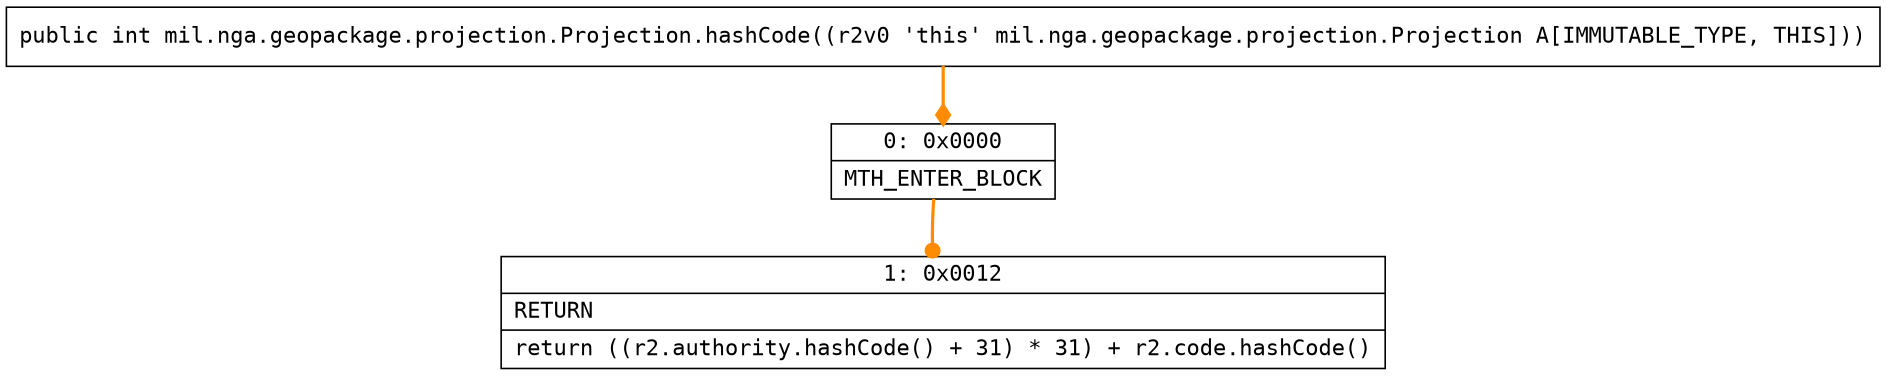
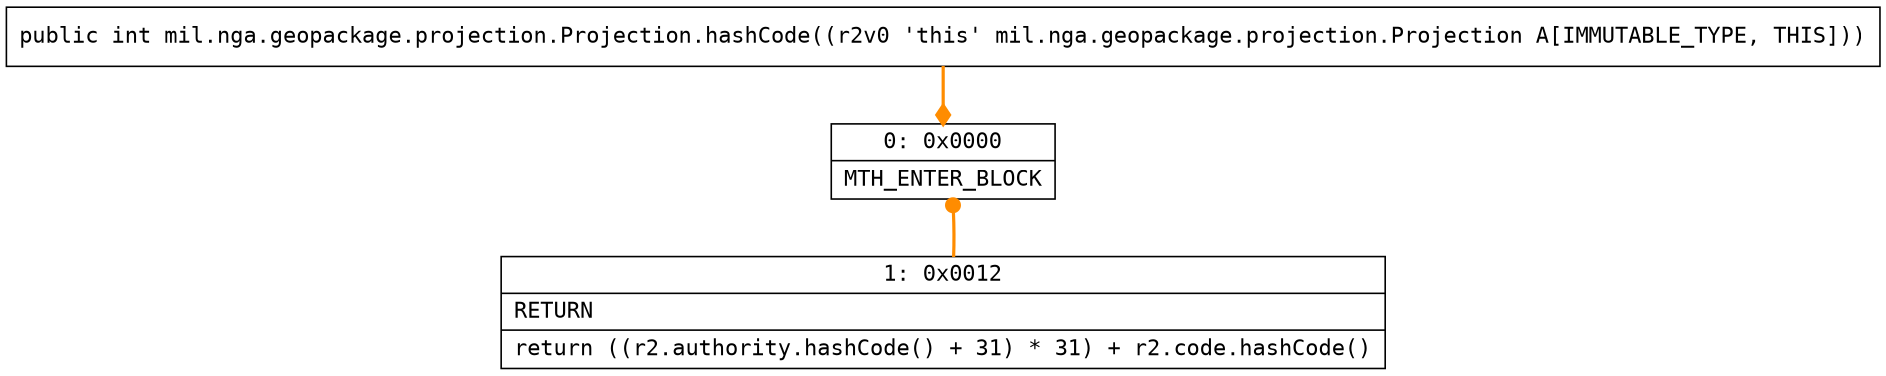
edge "0: 0x0000" -> "1: 0x0012": reversed
